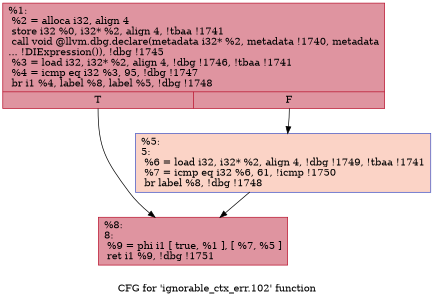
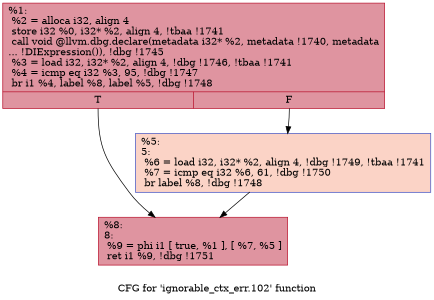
node "%5:": text "%7 = icmp eq i32 %6, 61, !icmp !1750" -> "%7 = icmp eq i32 %6, 61, !dbg !1750"
